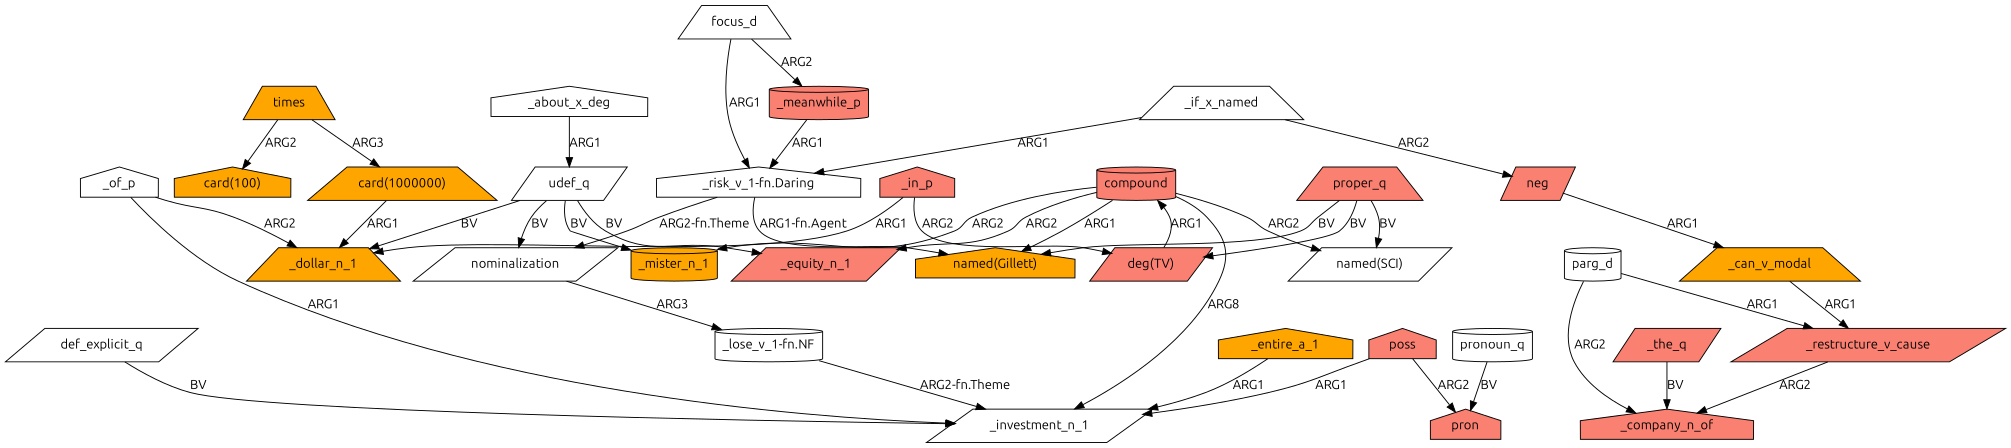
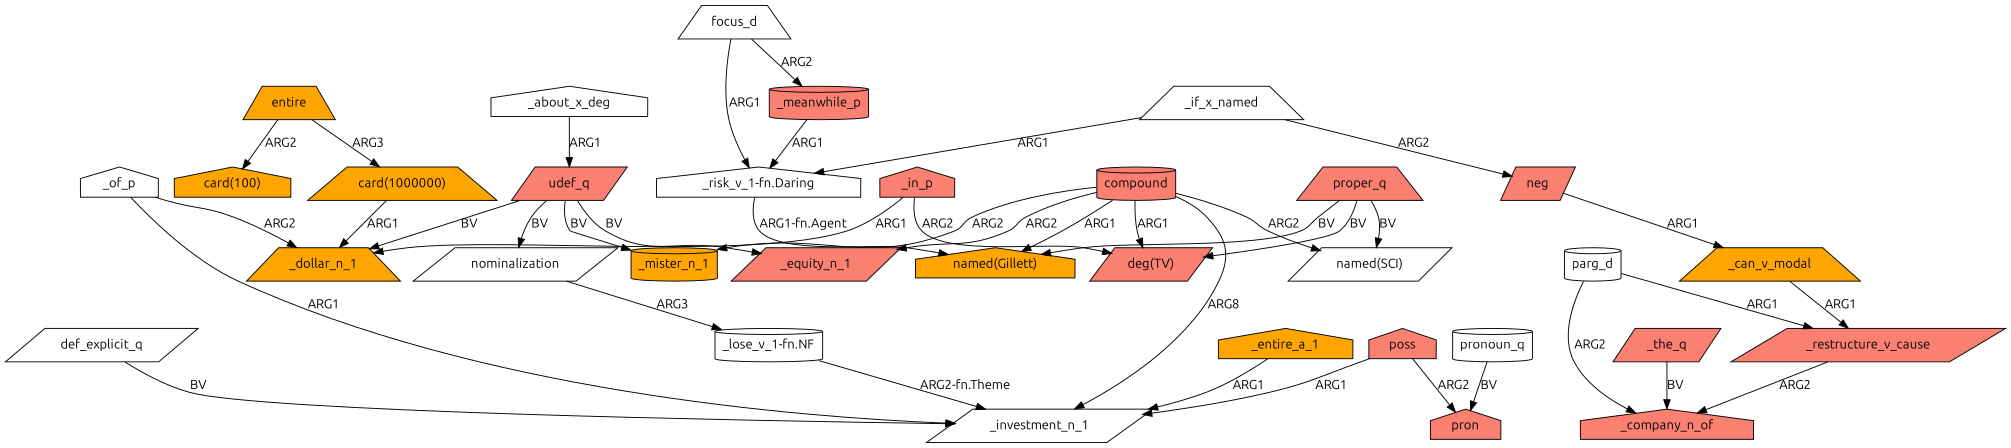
node "times": label "times" -> "entire"
node "udef_q": fillcolor white -> salmon
edge "_risk_v_1-fn.Daring" -> "nominalization": removed, label "ARG2-fn.Theme"
edge "deg(TV)" -> "compound": reversed
